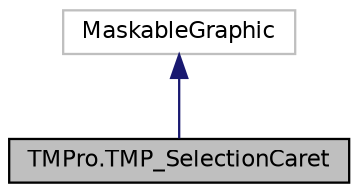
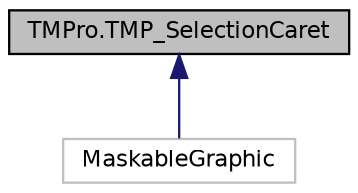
edge "TMPro.TMP_SelectionCaret" -> "MaskableGraphic": reversed
